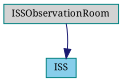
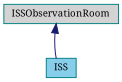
edge "ISSObservationRoom" -> "ISS": reversed
